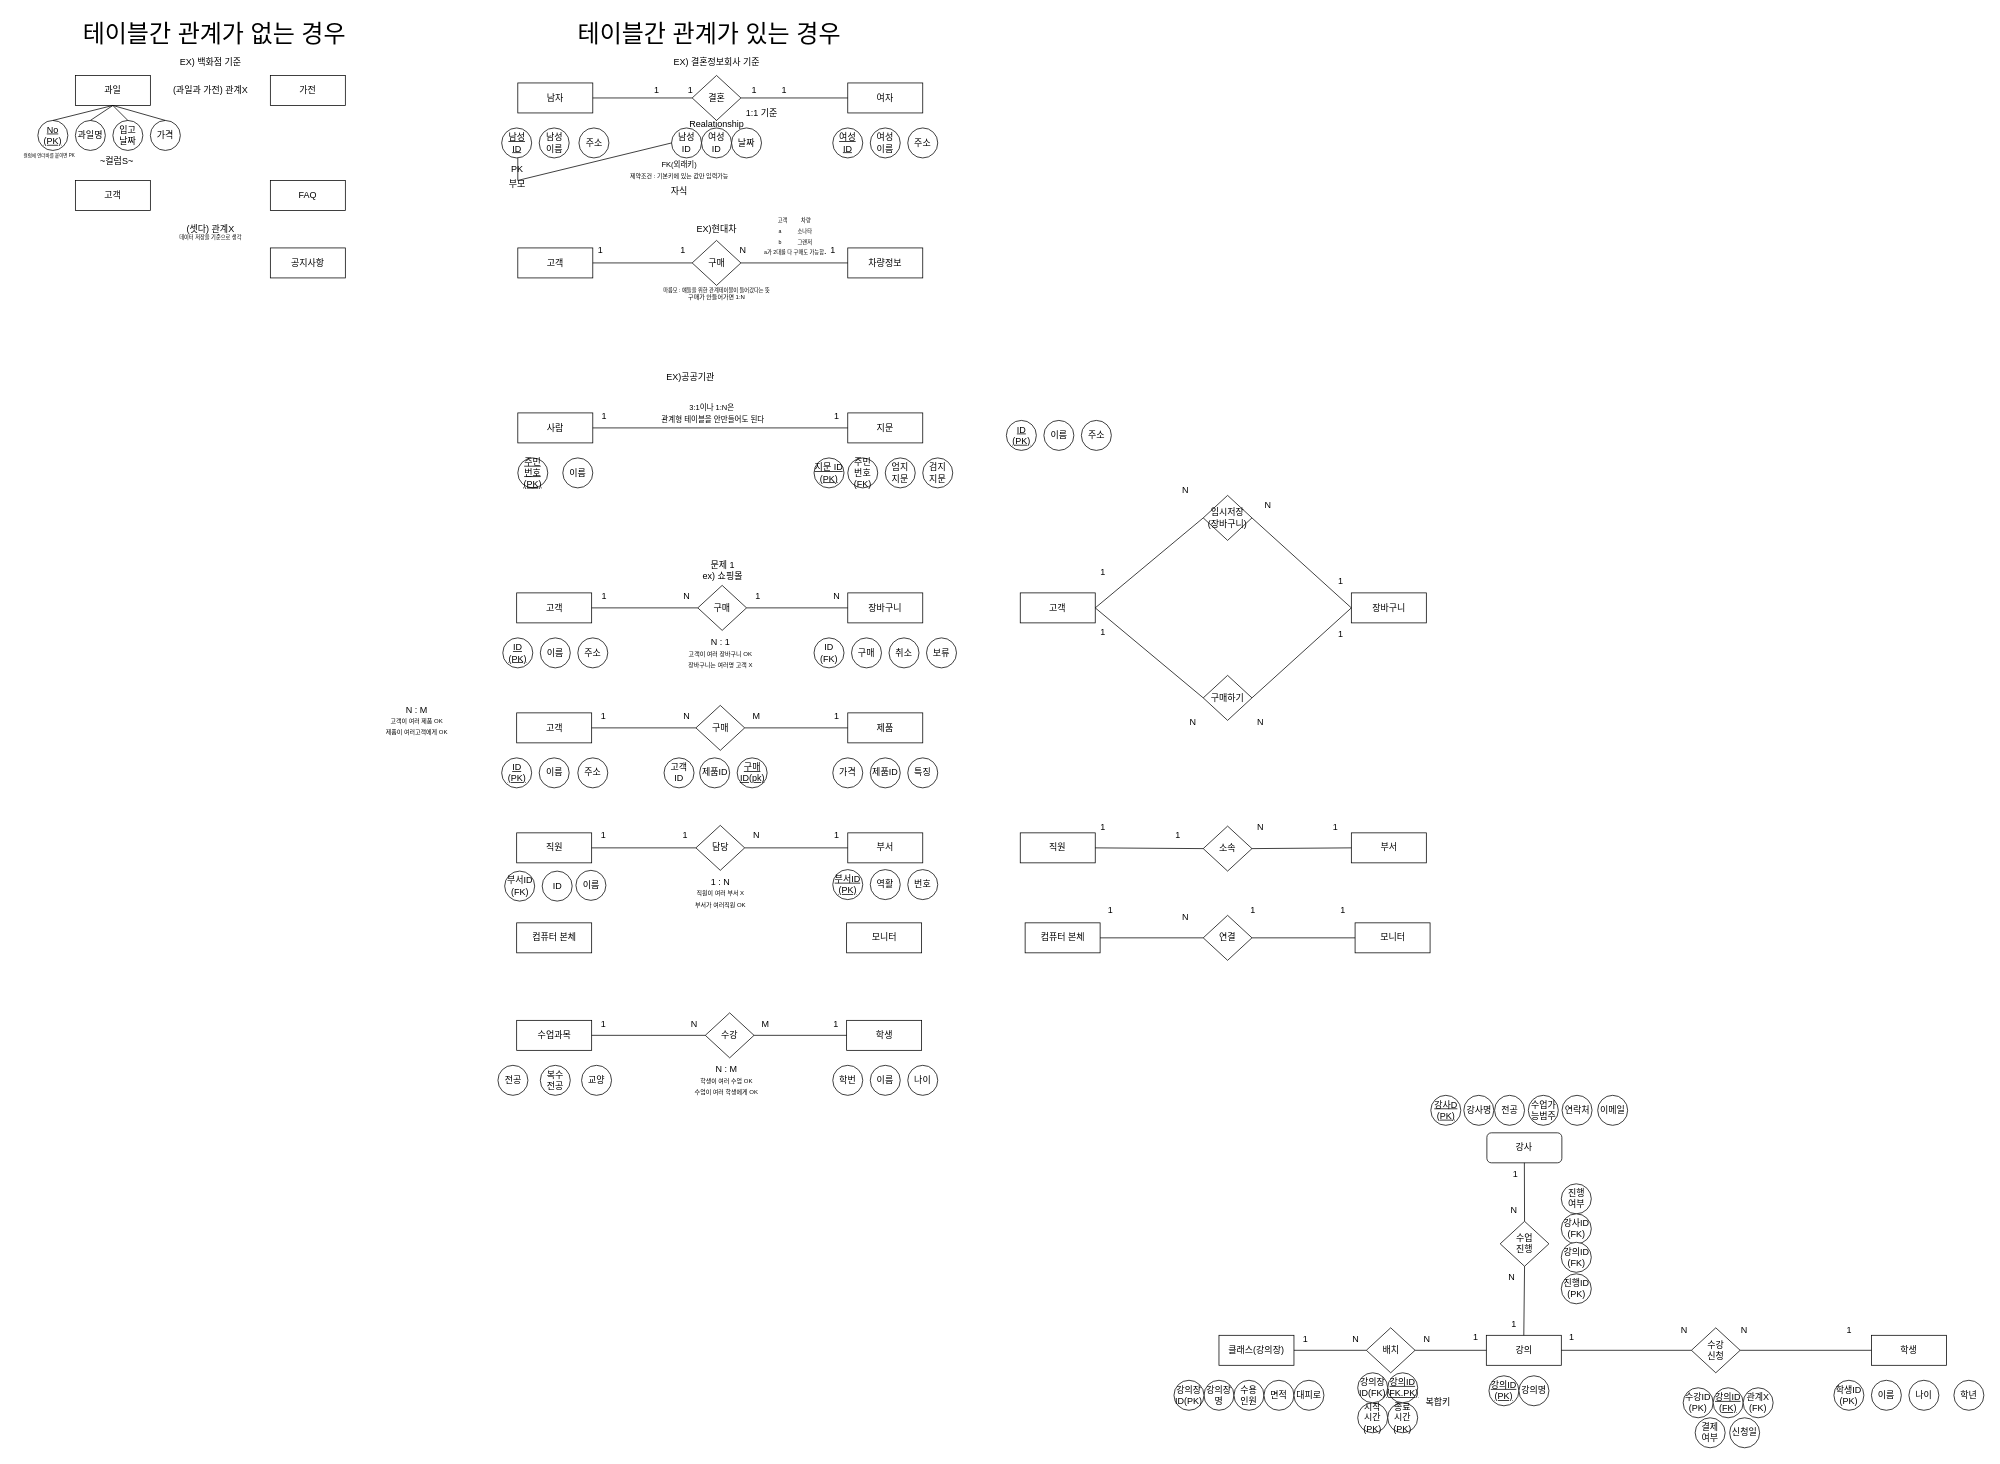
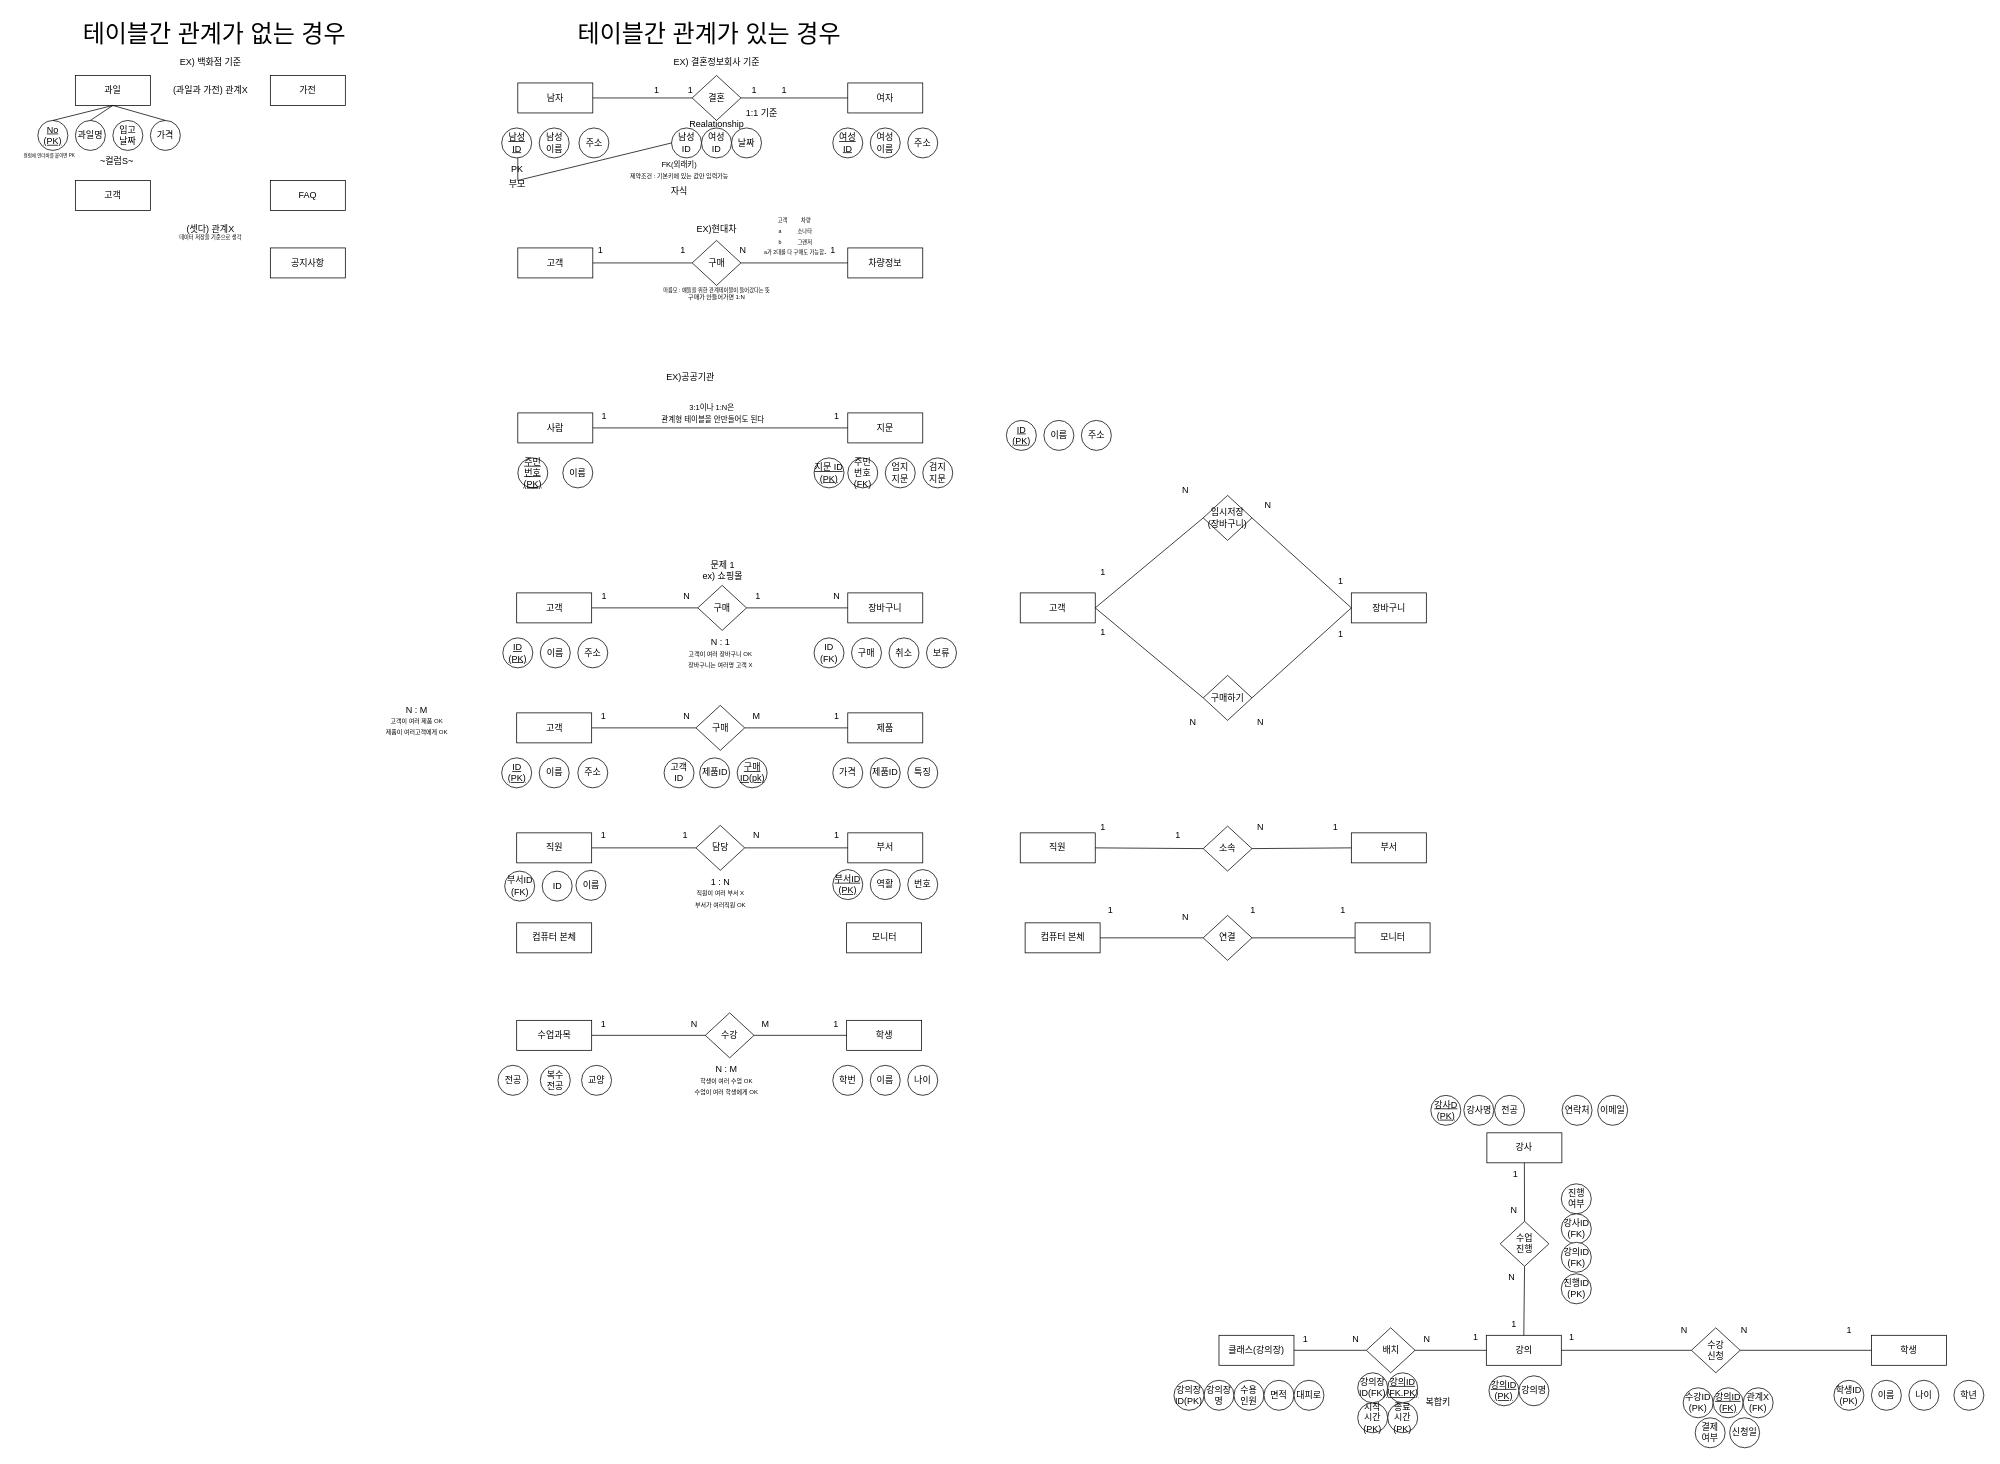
edge "과일" -- "입고 날짜": removed
node "수업가능범주": removed
node "강사": shape rounded rectangle -> rectangle
